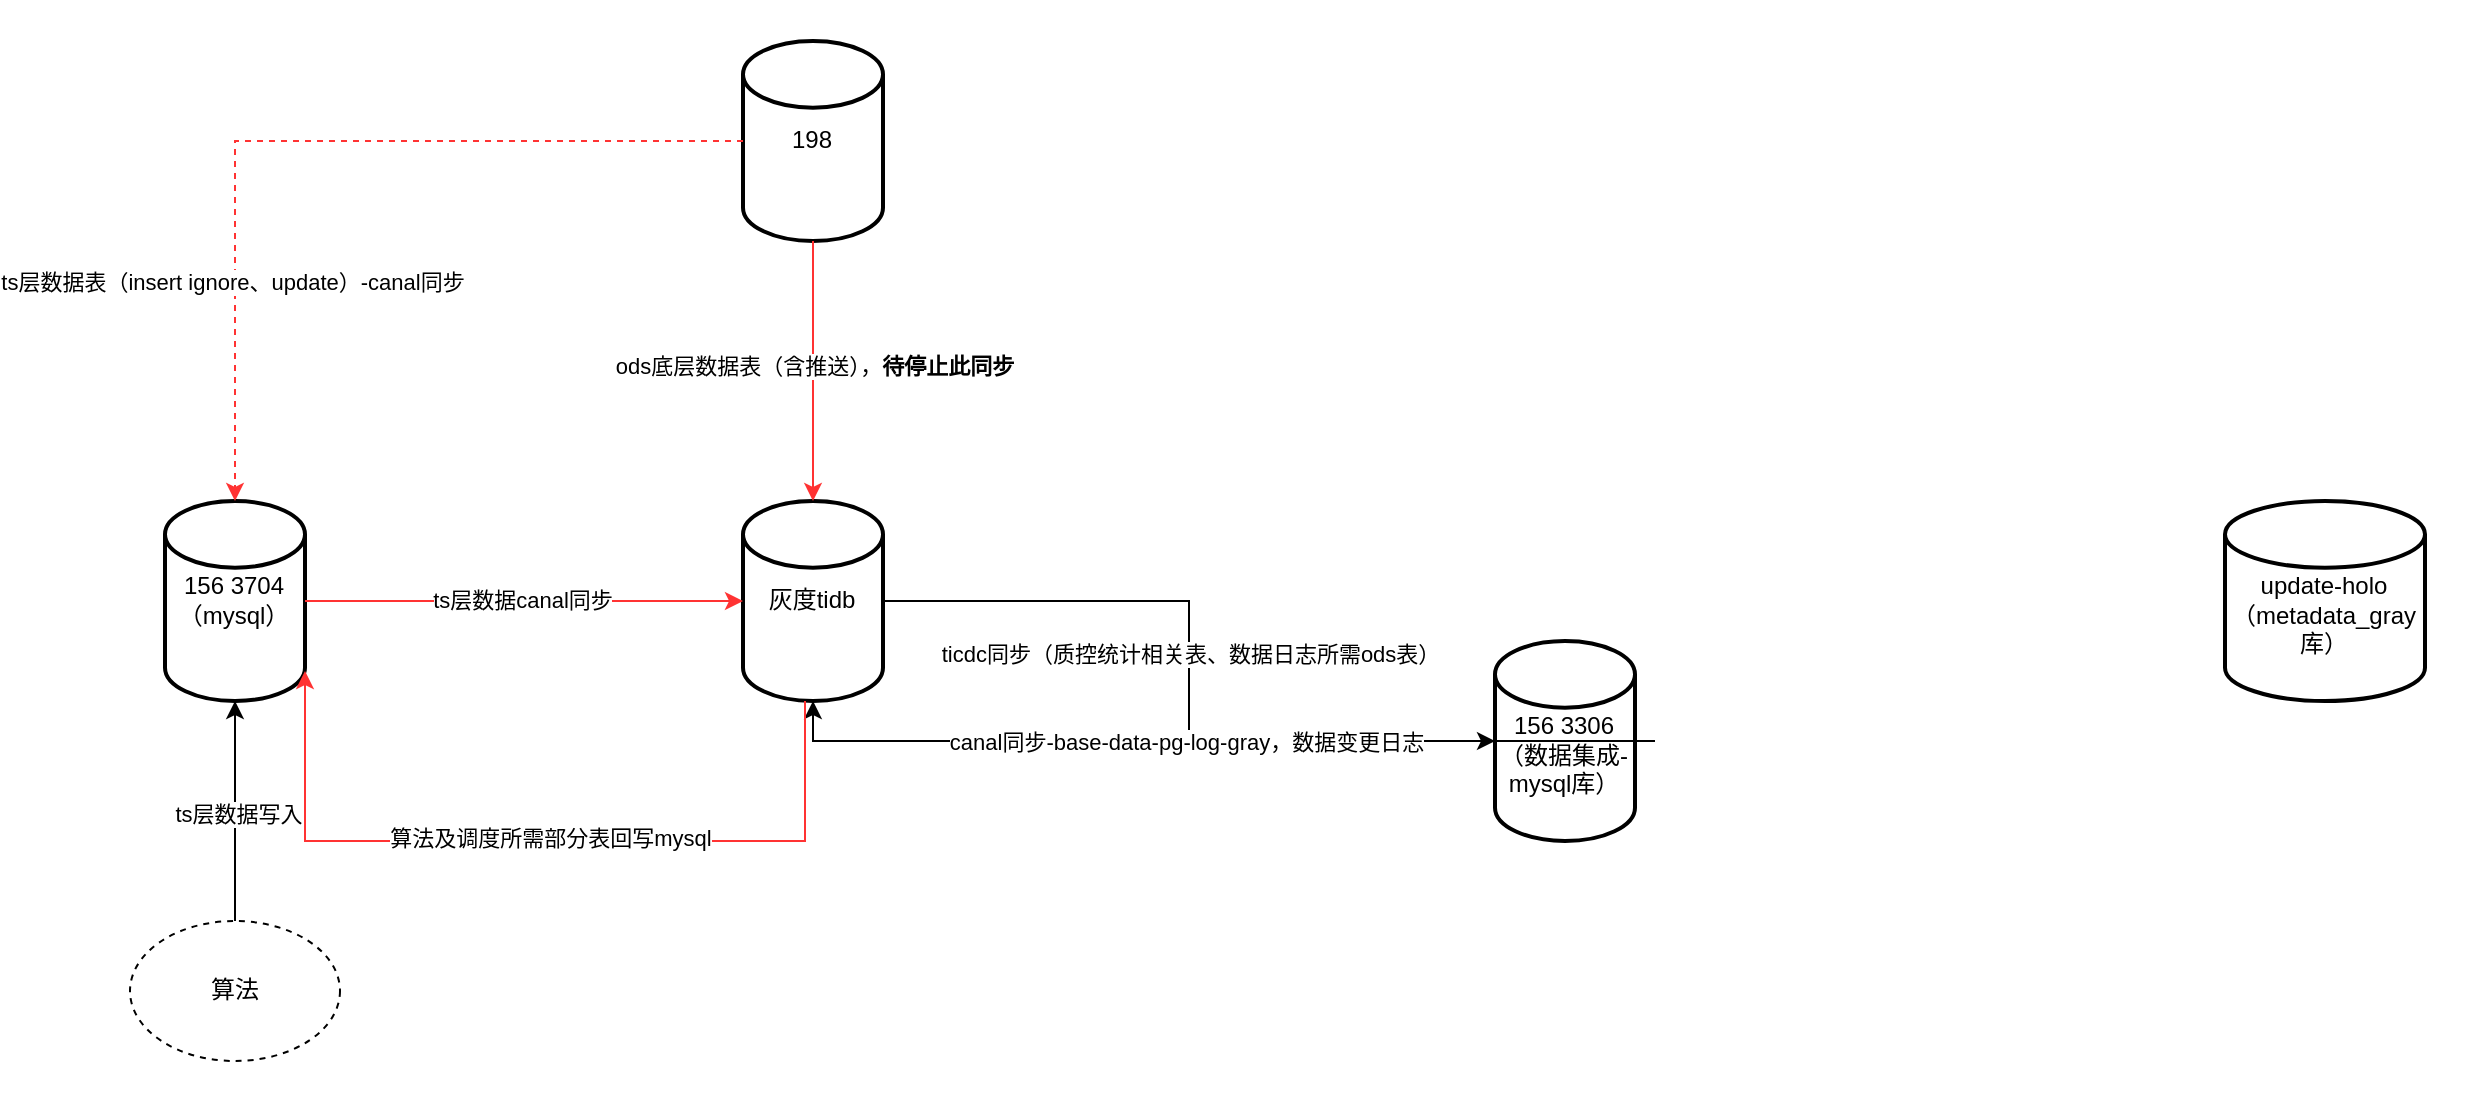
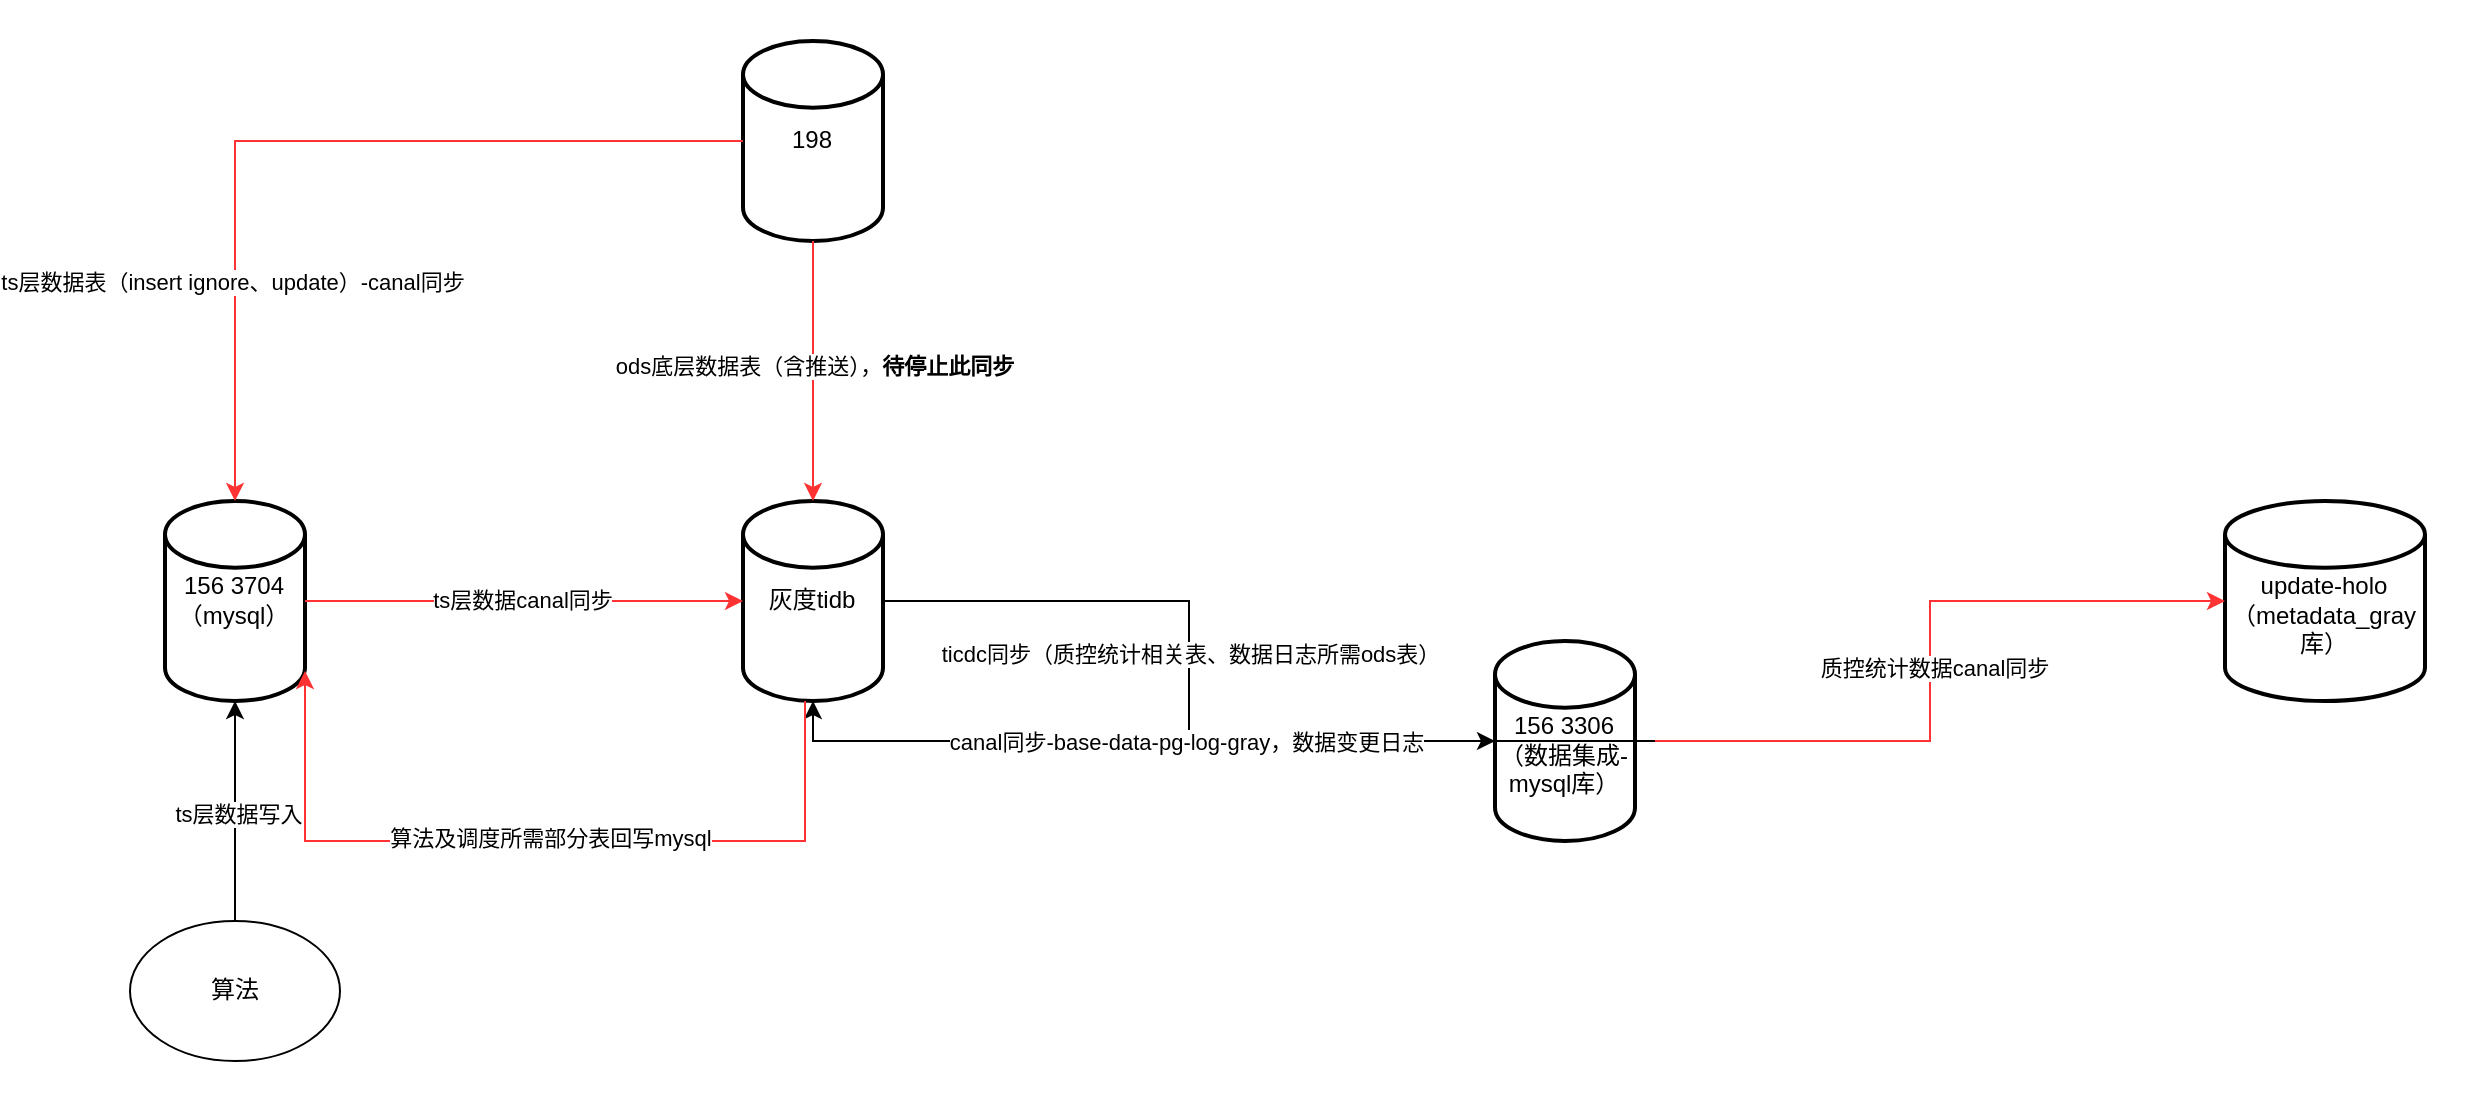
edge "198" -> "156 3704（mysql）": style dashed -> solid
edge "156 3306 （数据集成-mysql库）" -> "update-holo（metadata_gray库）": added, label "质控统计数据canal同步"
node "算法": style dashed -> solid
